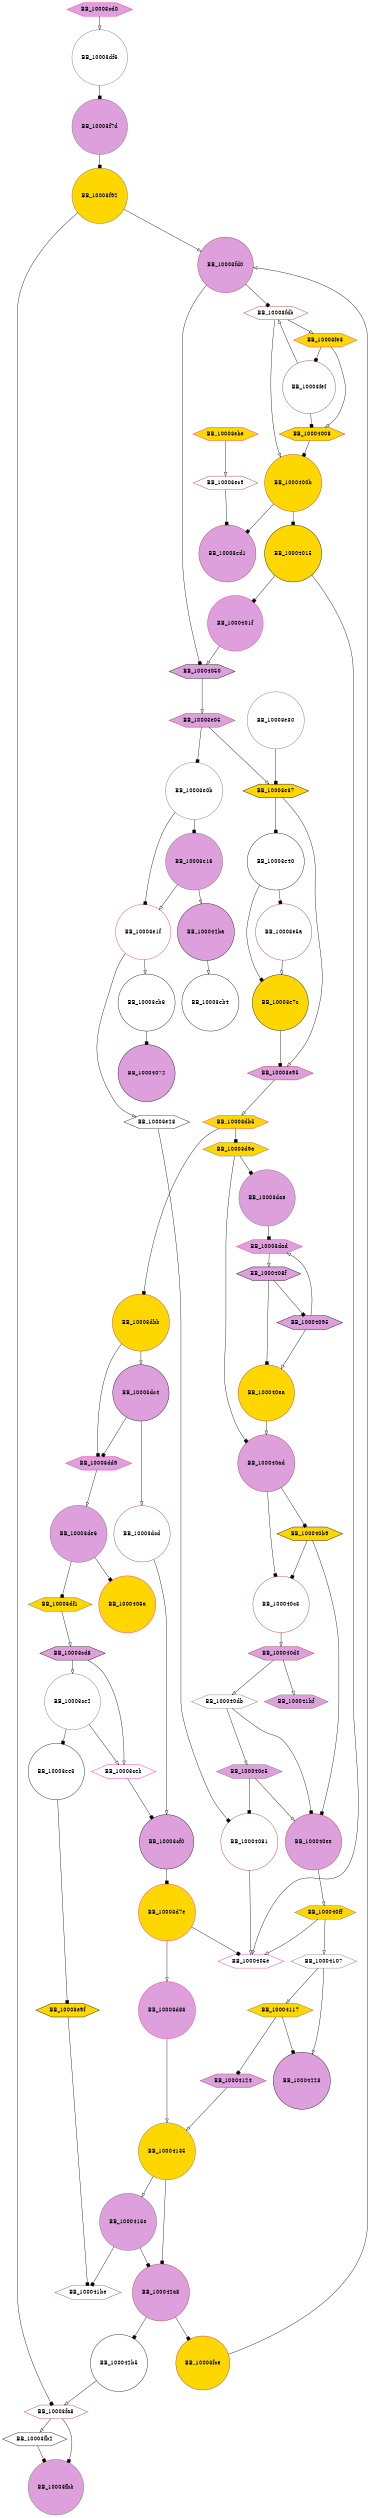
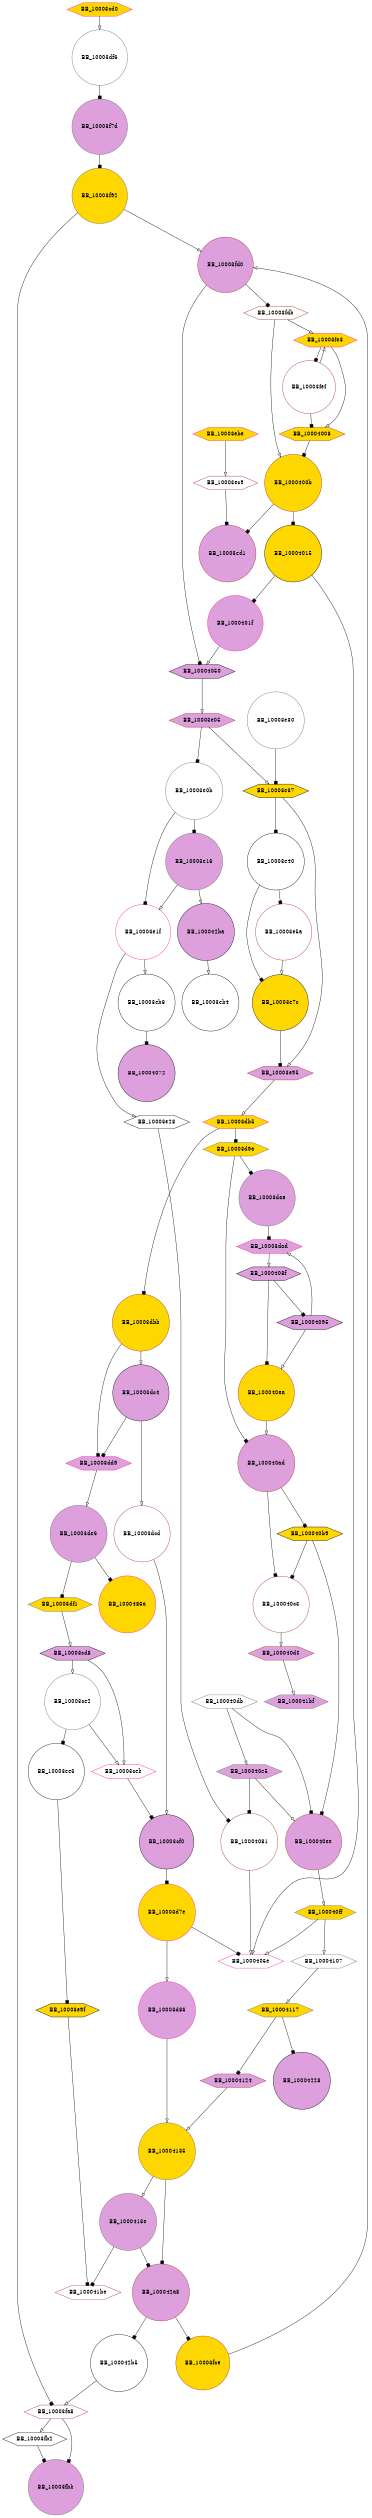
node "BB_10003cd0": fillcolor plum -> gold
edge "BB_10003fef" -> "BB_10003fdb": now "BB_10003fef" -> "BB_10003fe3"
node "BB_1000406a": label "BB_1000406a" -> "BB_1000486a"
edge "BB_100040d0" -> "BB_100040db": removed
edge "BB_10004107" -> "BB_10004228": removed
